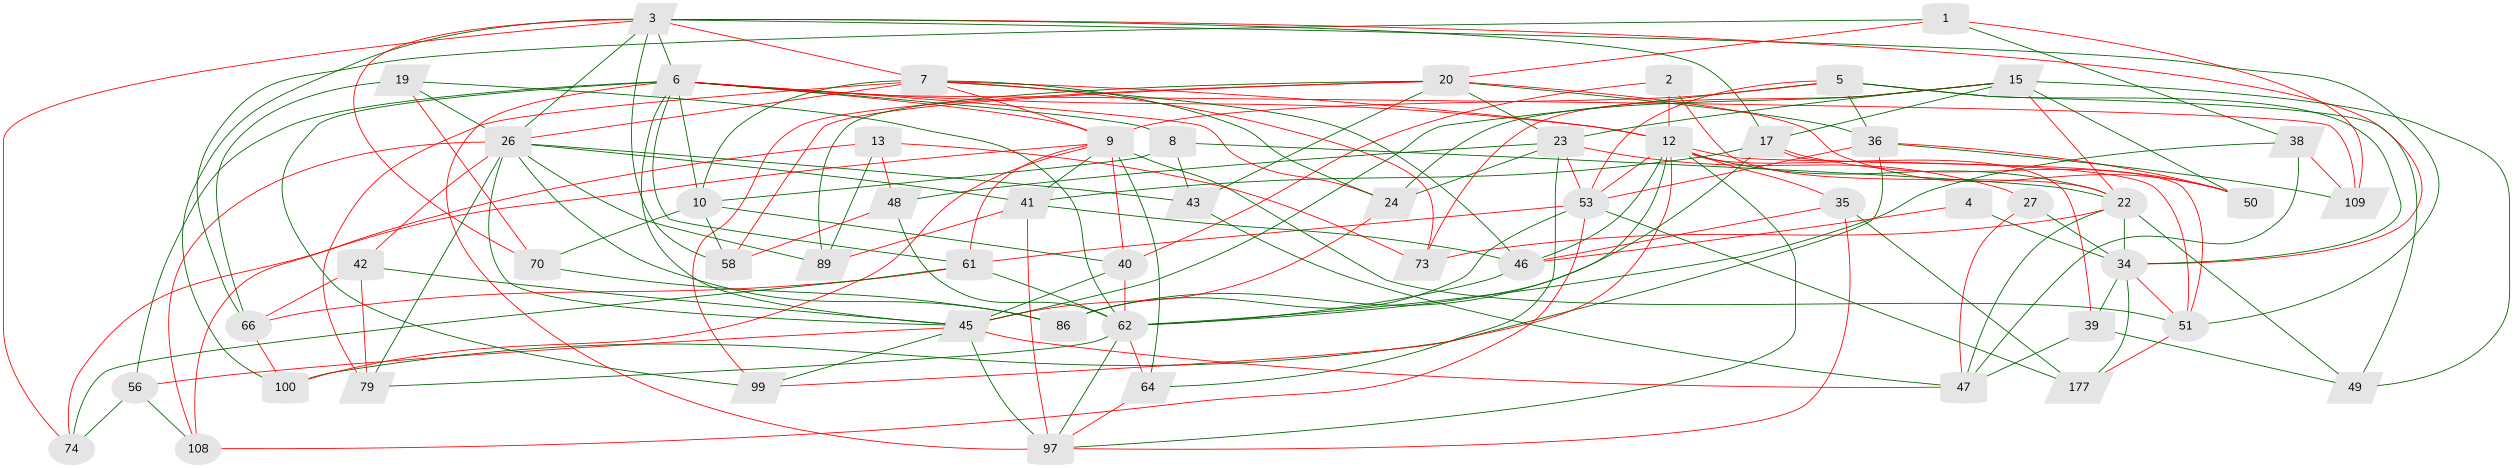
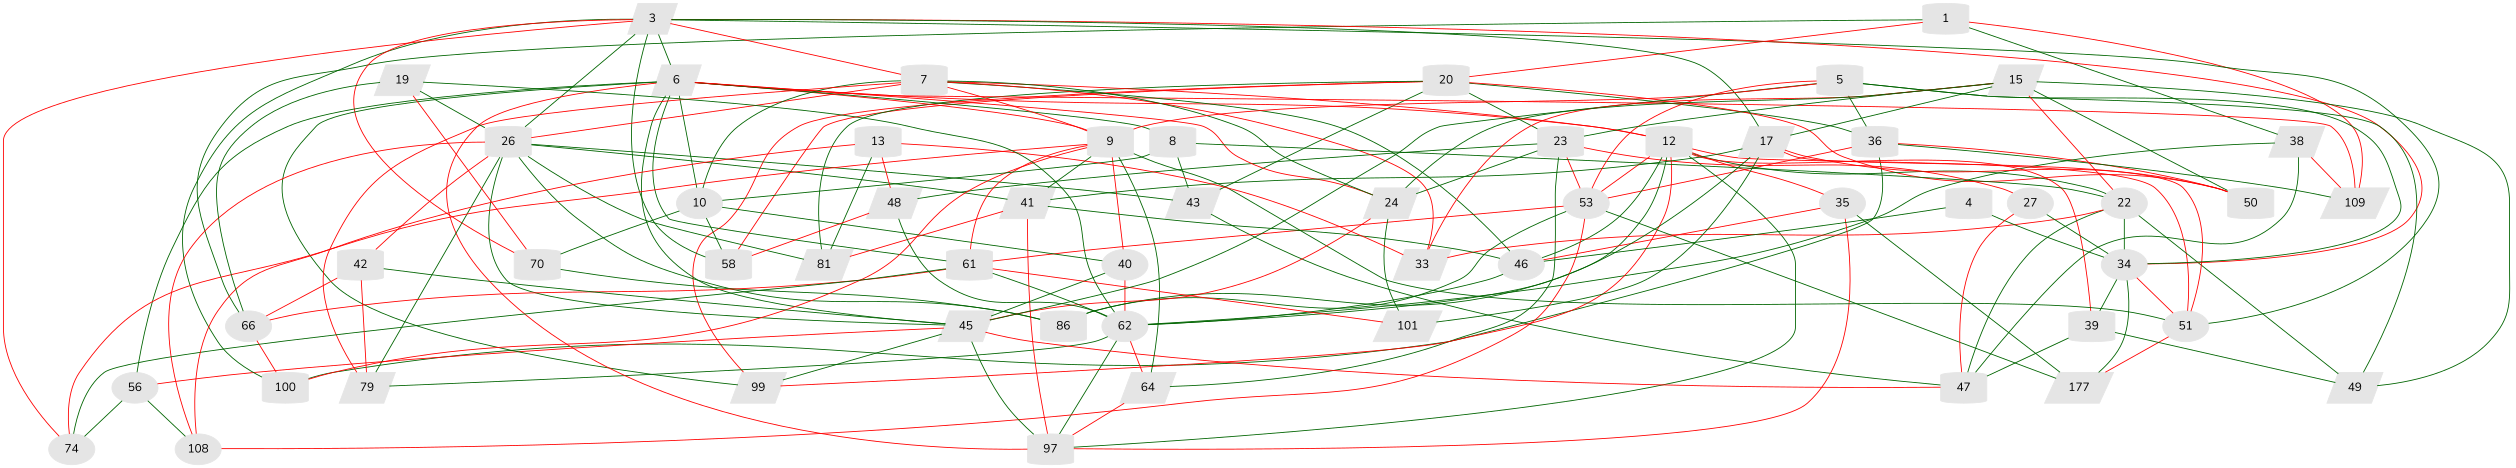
node "2": removed
edge "4" -- "46": color red -> darkgreen
node "89": label "89" -> "81"
node "73": label "73" -> "33"
node "101": added
